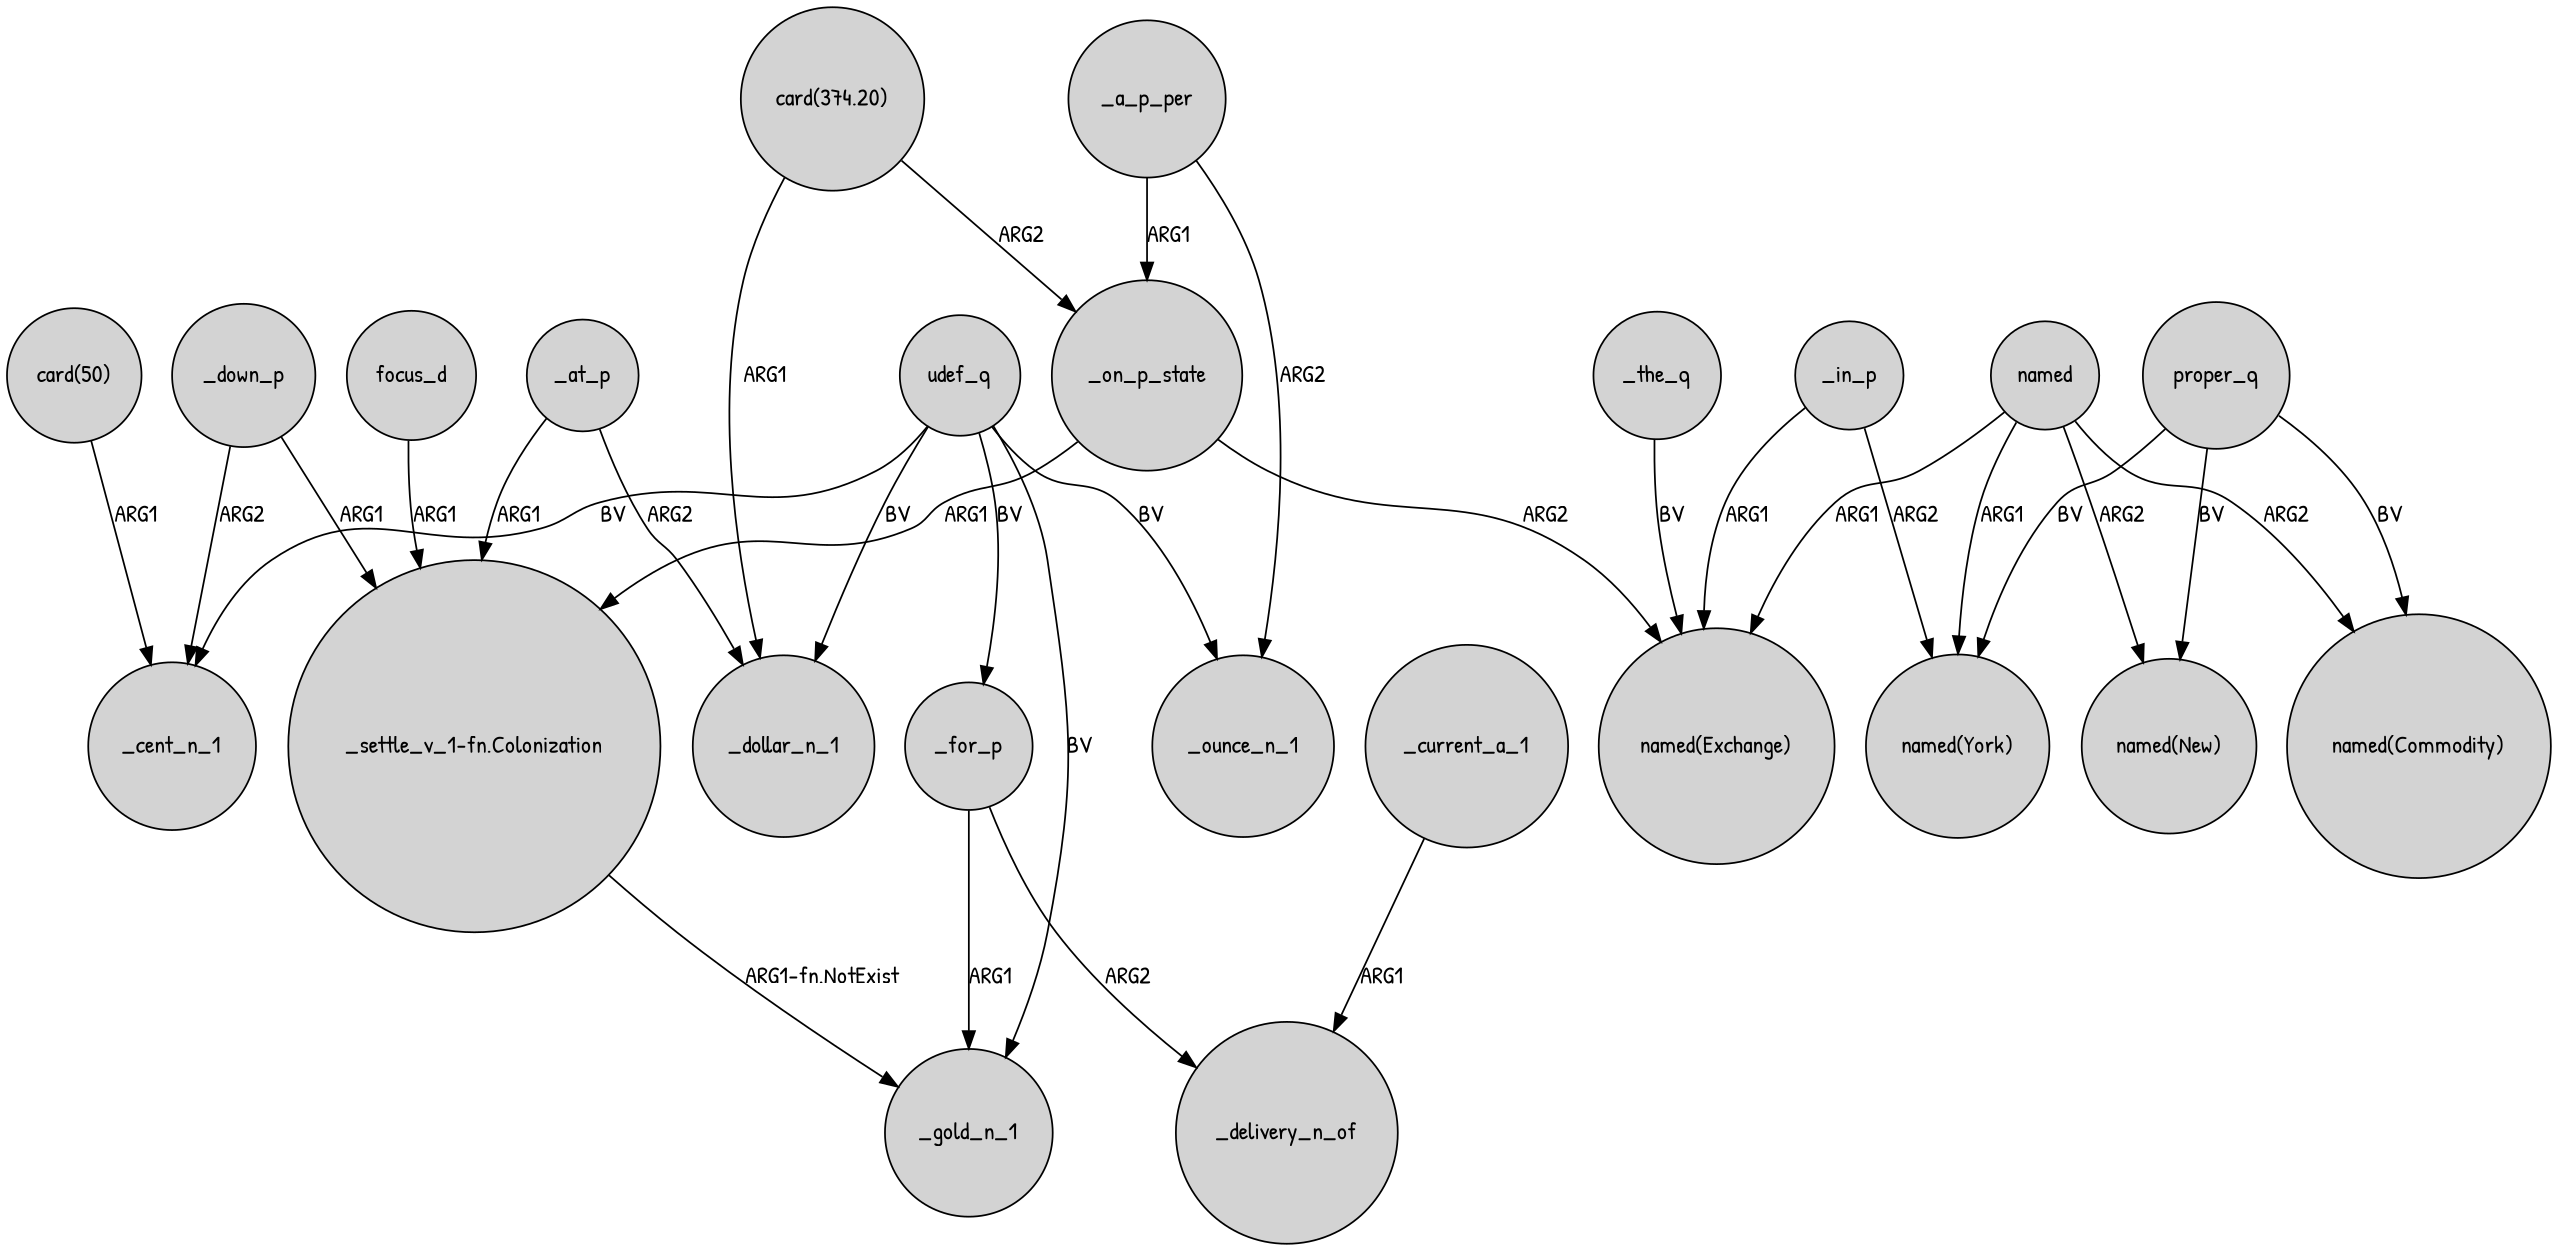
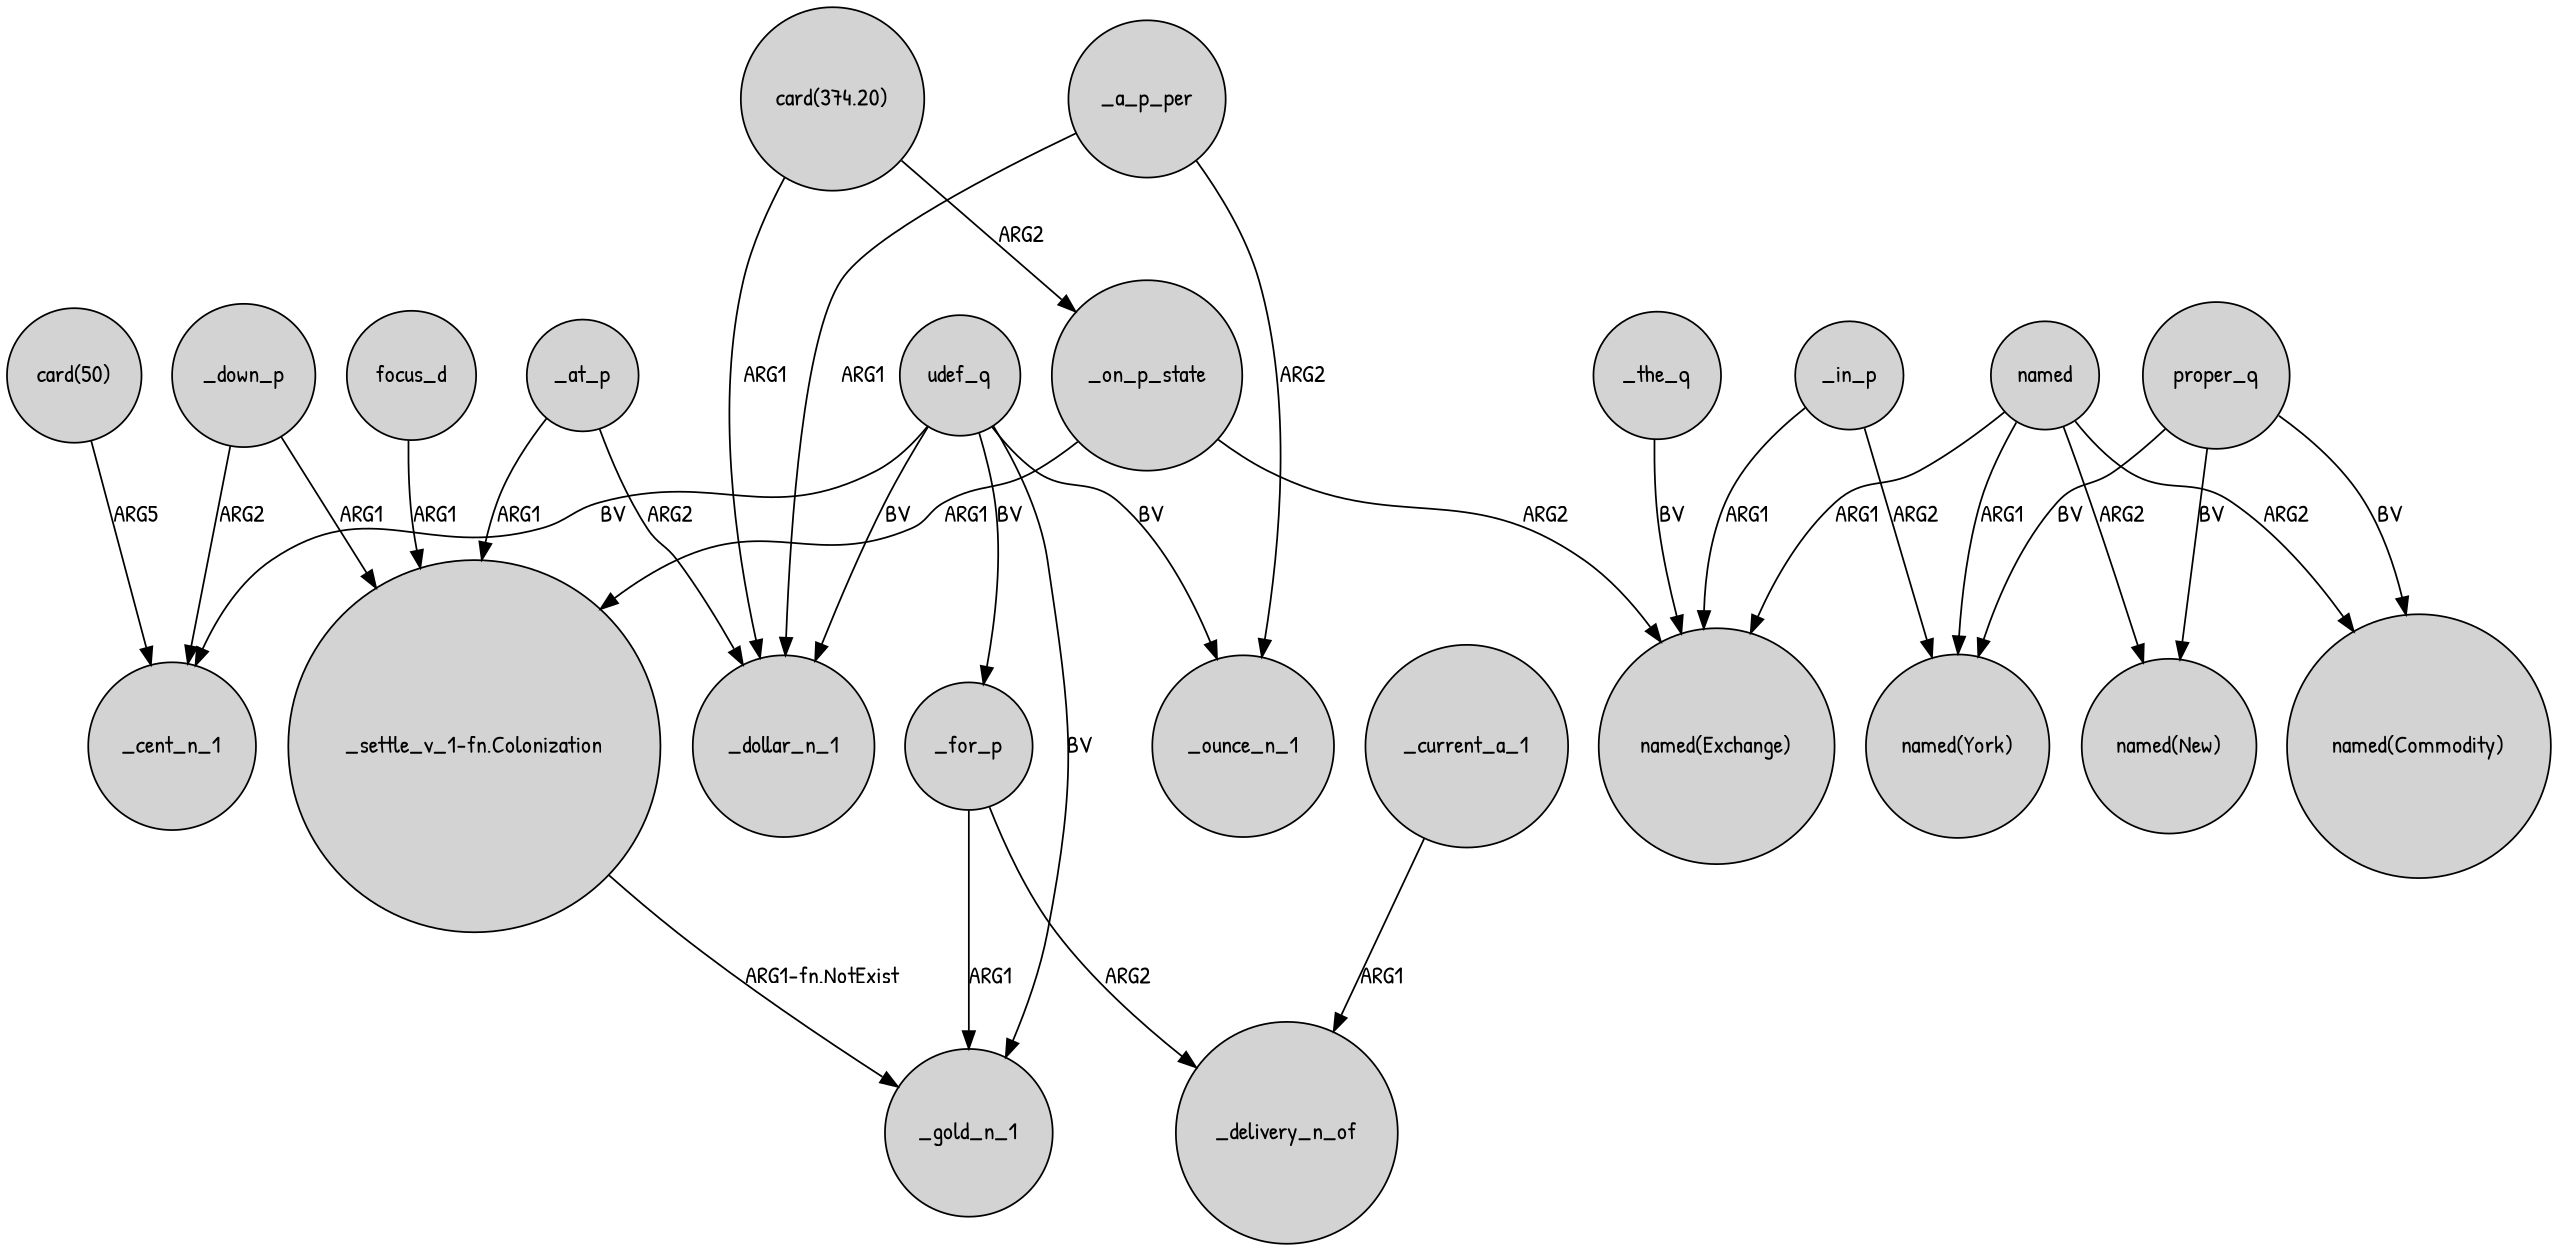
edge "_a_p_per" -> "_on_p_state": now "_a_p_per" -> "_dollar_n_1"
edge "card(50)" -> "_cent_n_1": label "ARG1" -> "ARG5"
